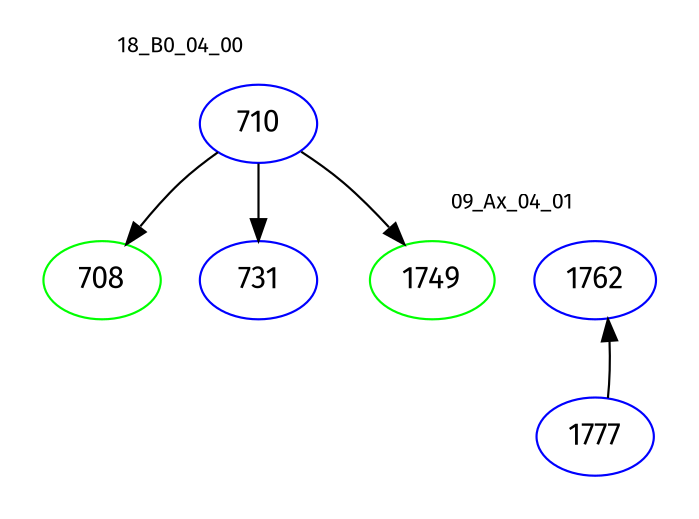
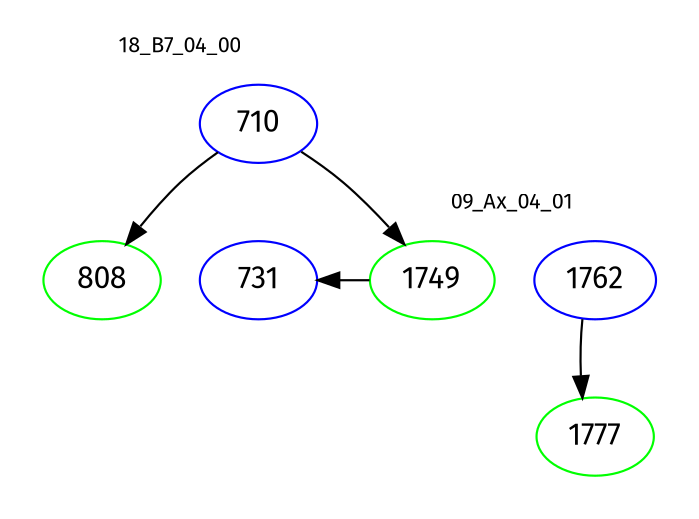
cluster "18_B0_04_00": label "18_B0_04_00" -> "18_B7_04_00"
edge "710" -> "731": now "1749" -> "731"
node "708": label "708" -> "808"
edge "1777" -> "1762": reversed
node "1777": color blue -> green
